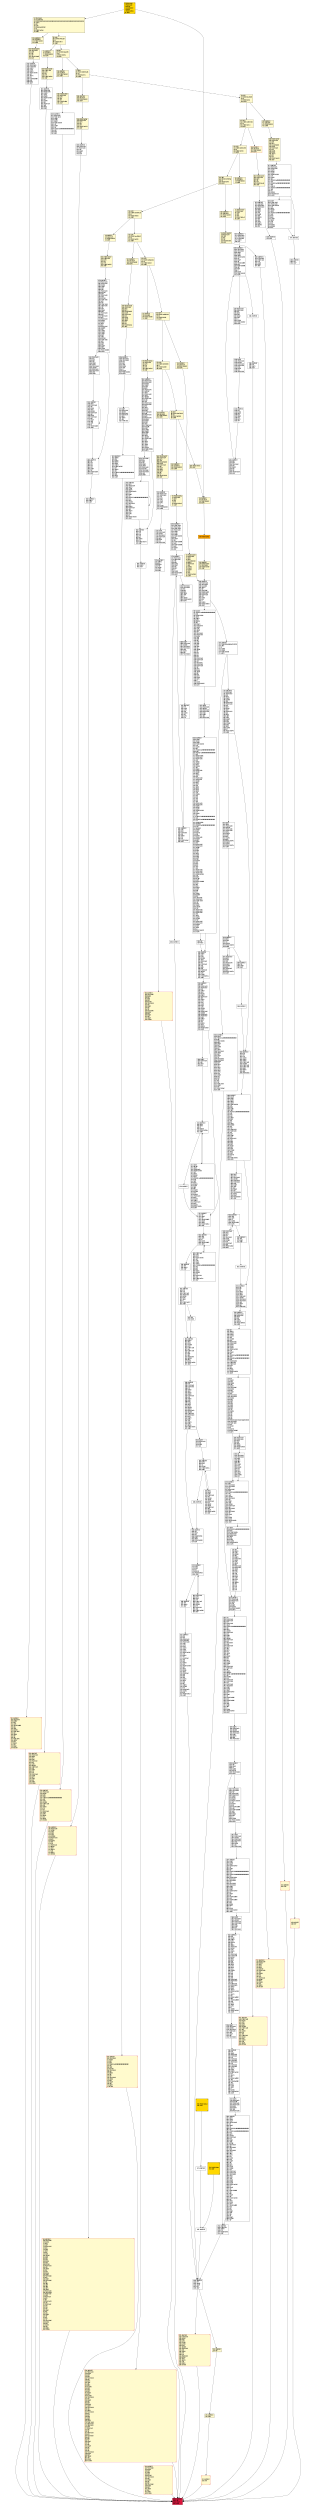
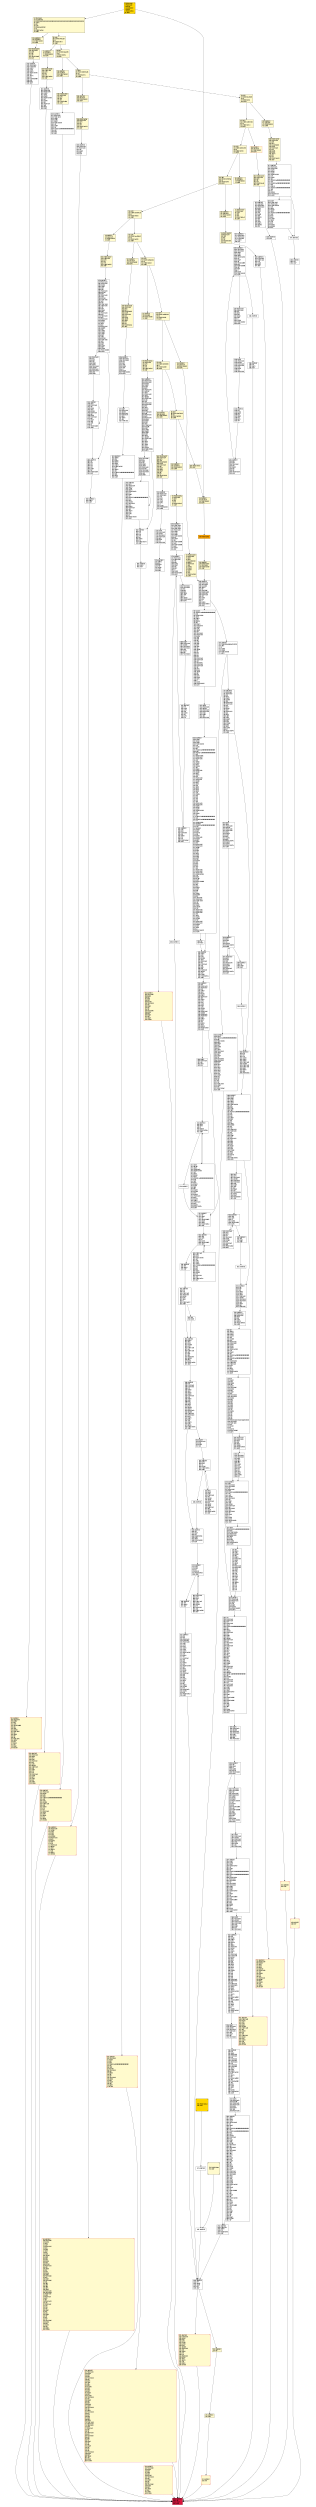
node "1756: PUSH2 0x0bce 1759: JUMP": fillcolor gold -> lemonchiffon
